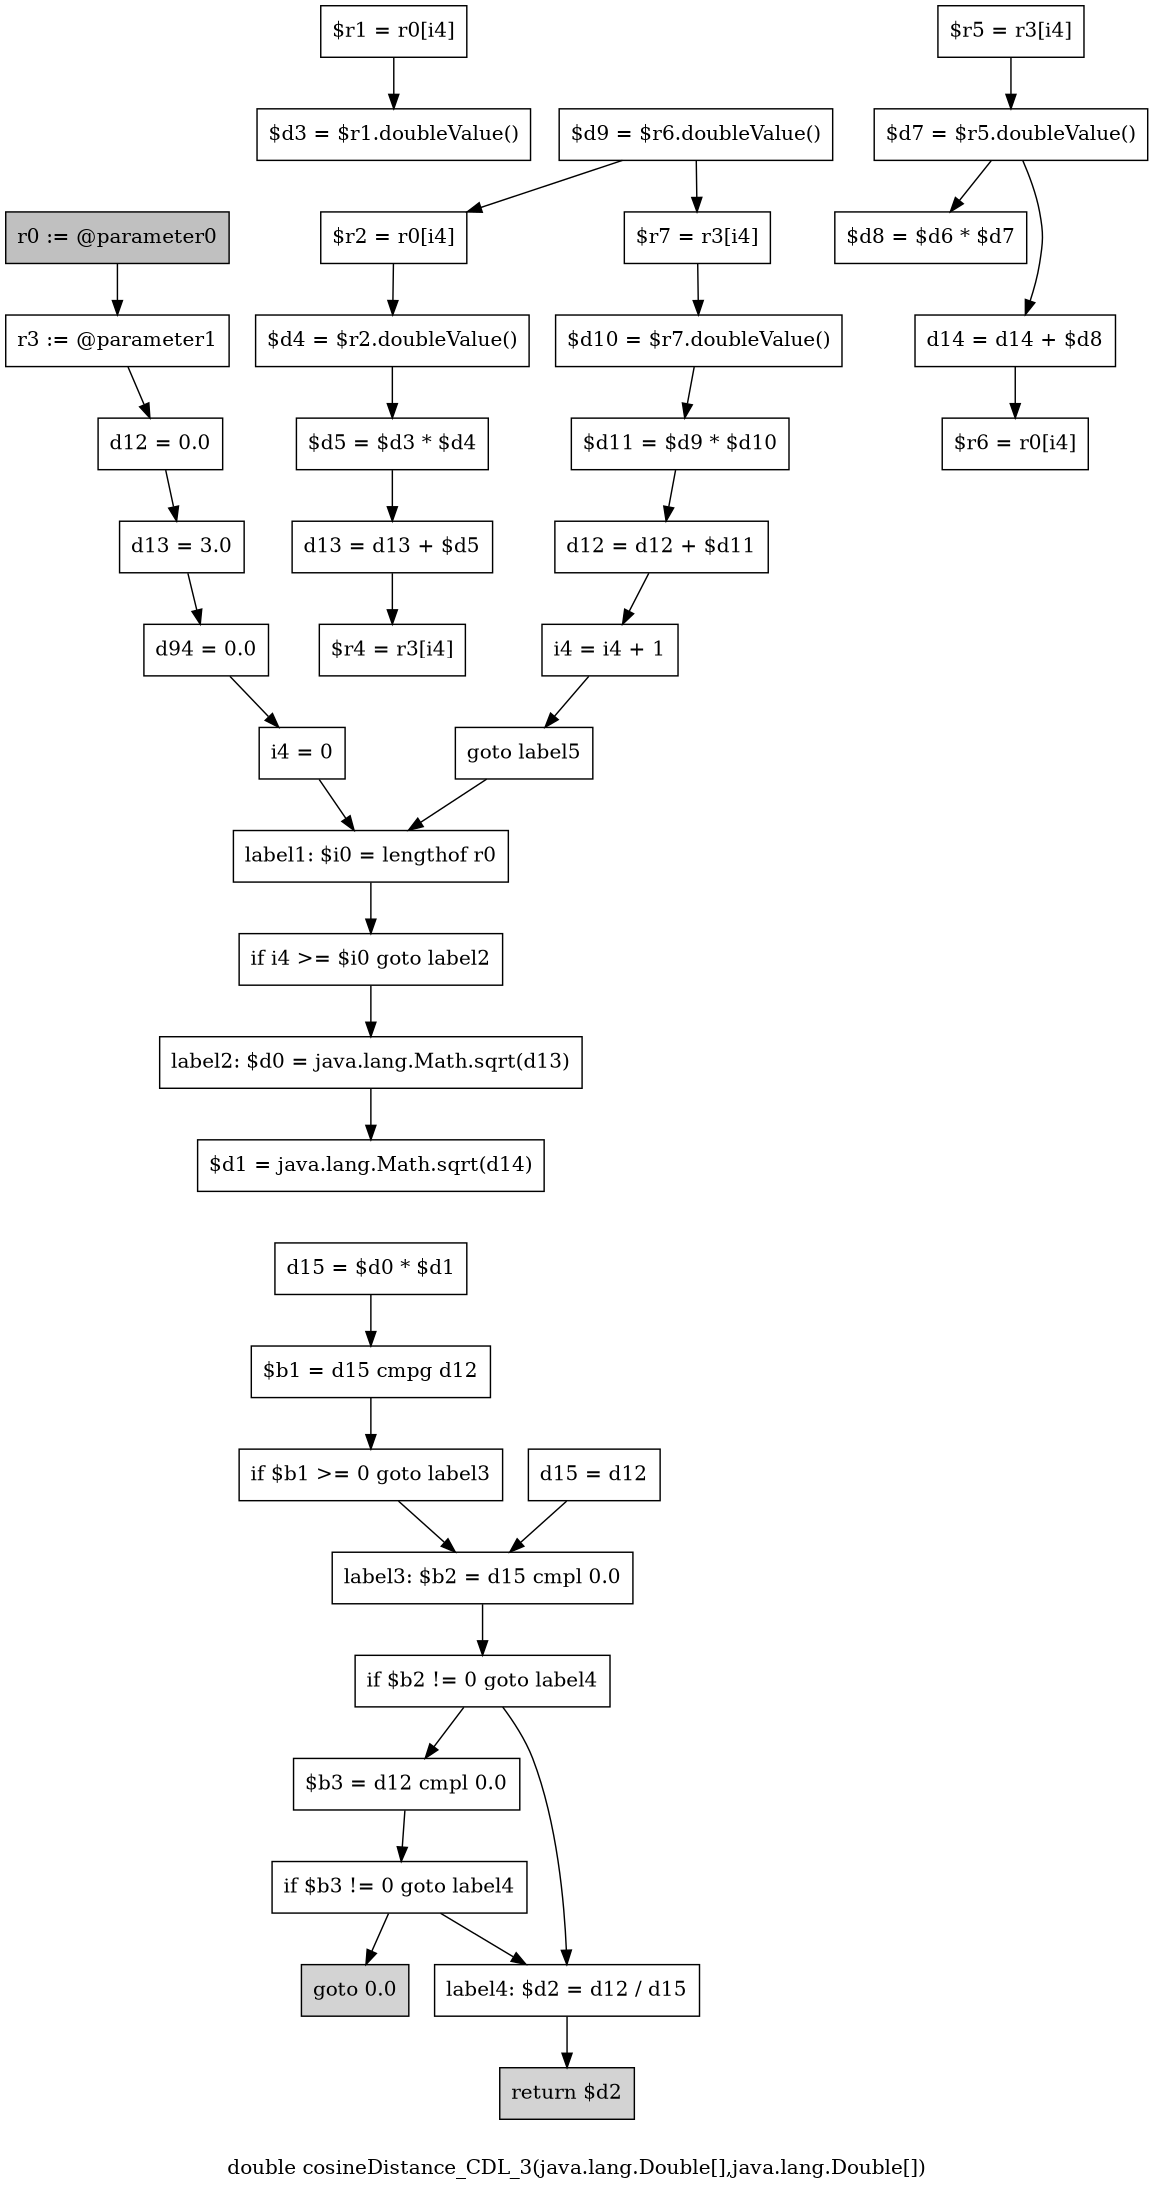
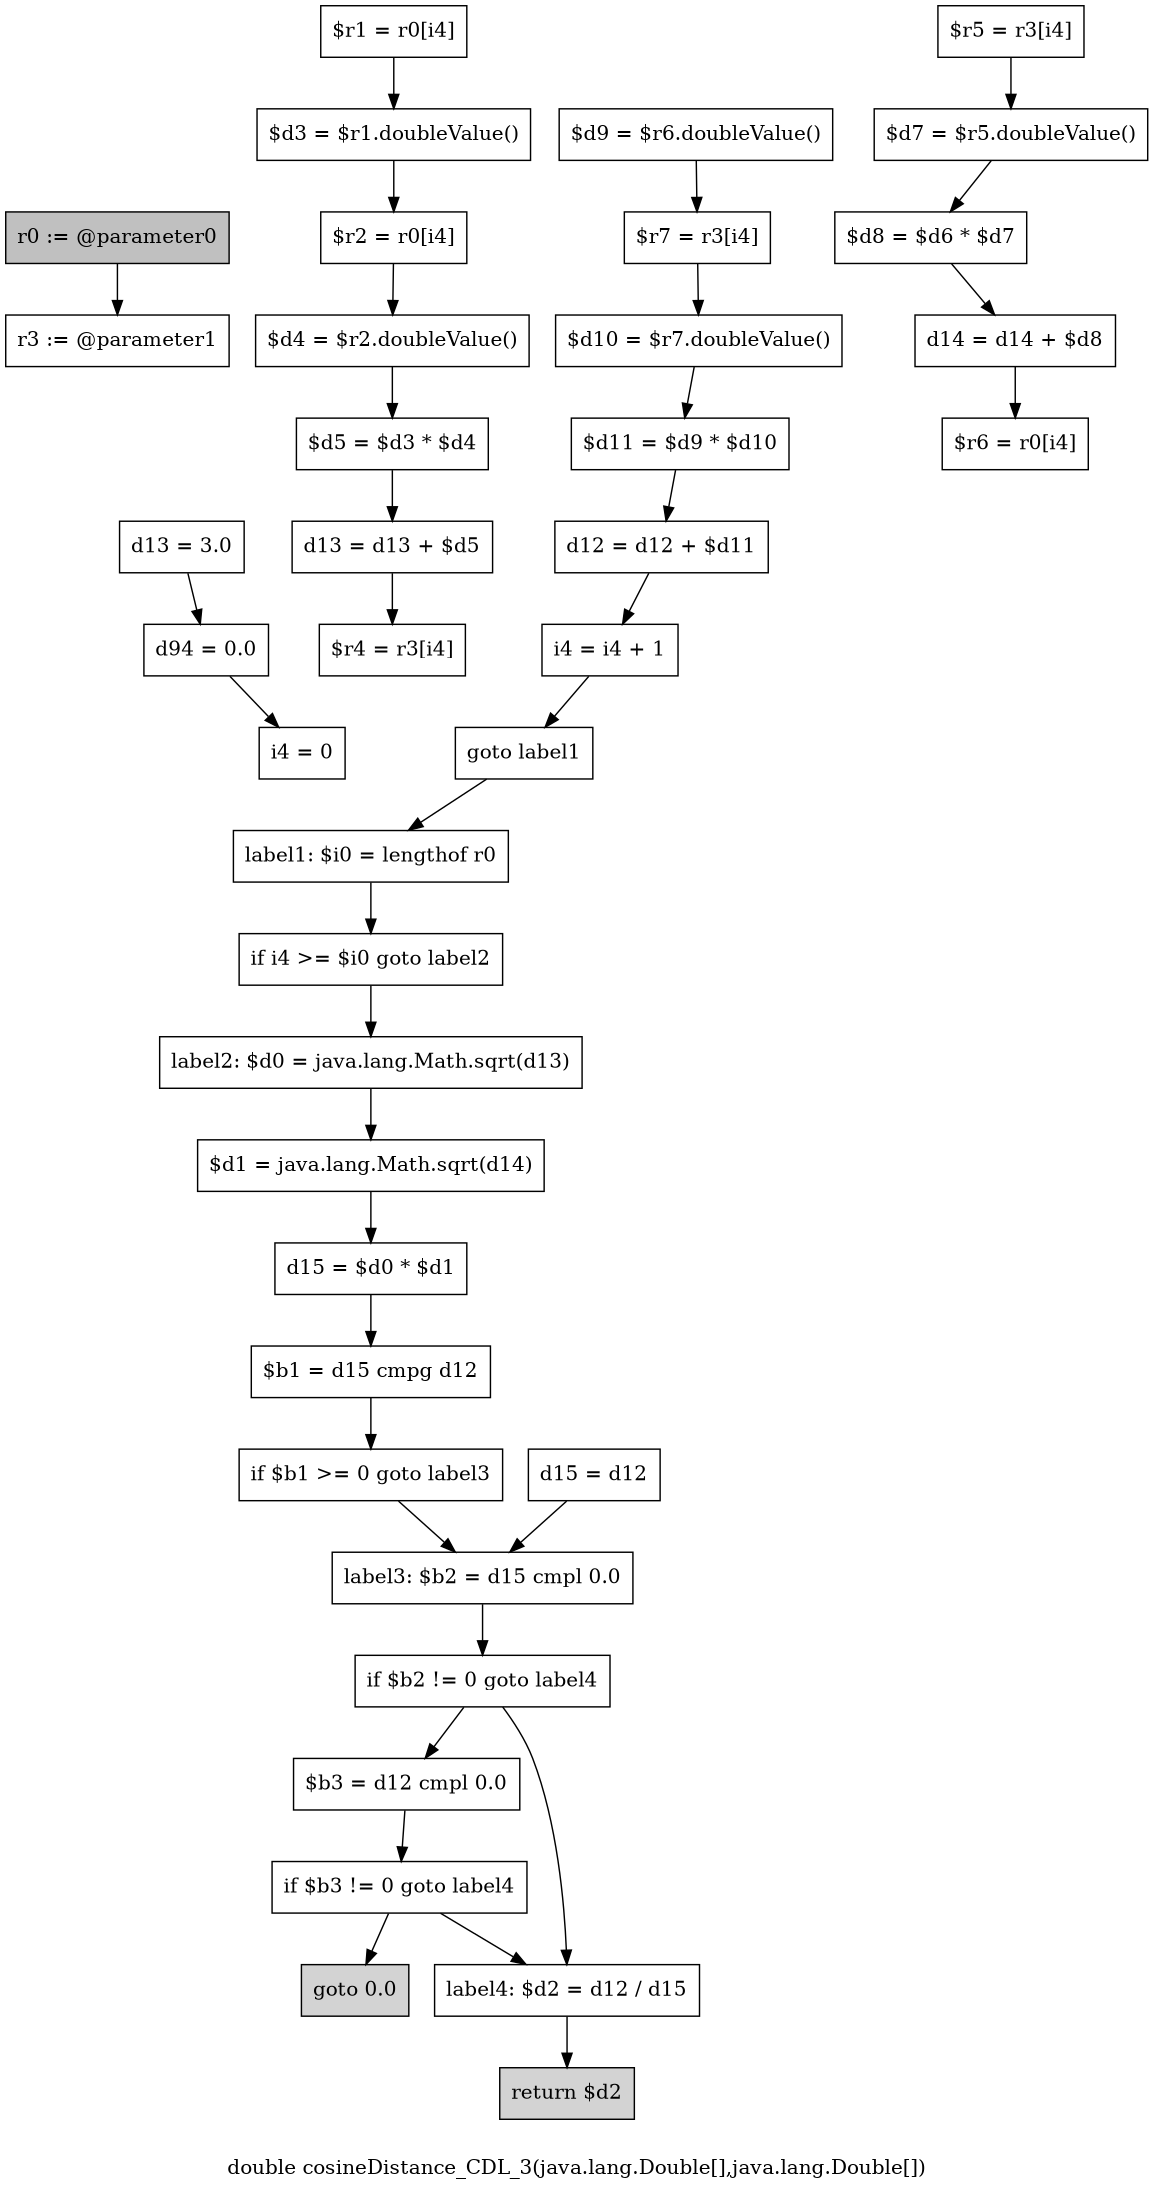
edge "$d9 = $r6.doubleValue()" -> "$r2 = r0[i4]": now "$d3 = $r1.doubleValue()" -> "$r2 = r0[i4]"
edge "$d7 = $r5.doubleValue()" -> "d14 = d14 + $d8": now "$d8 = $d6 * $d7" -> "d14 = d14 + $d8"
node "d12 = 0.0": removed
node "goto label5": label "goto label5" -> "goto label1"
edge "i4 = 0" -> "label1: $i0 = lengthof r0": removed
edge "$d1 = java.lang.Math.sqrt(d14)" -> "d15 = $d0 * $d1": added
